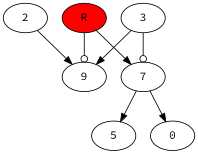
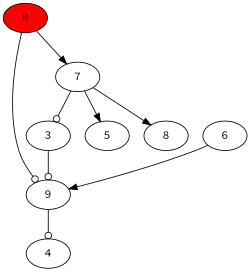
node "2": label "2" -> "6"
edge "3" -> "9": arrowhead normal -> odot
edge "3" -> "7": reversed
node "0": label "0" -> "8"
node "4": added
